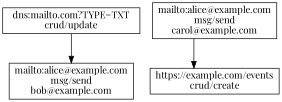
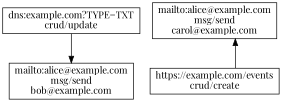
node "dns:mailto.com?TYPE=TXT crud/update": label "dns:mailto.com?TYPE=TXT crud/update" -> "dns:example.com?TYPE=TXT crud/update"
edge "mailto:alice@example.com msg/send carol@example.com" -> "https://example.com/events crud/create": reversed
